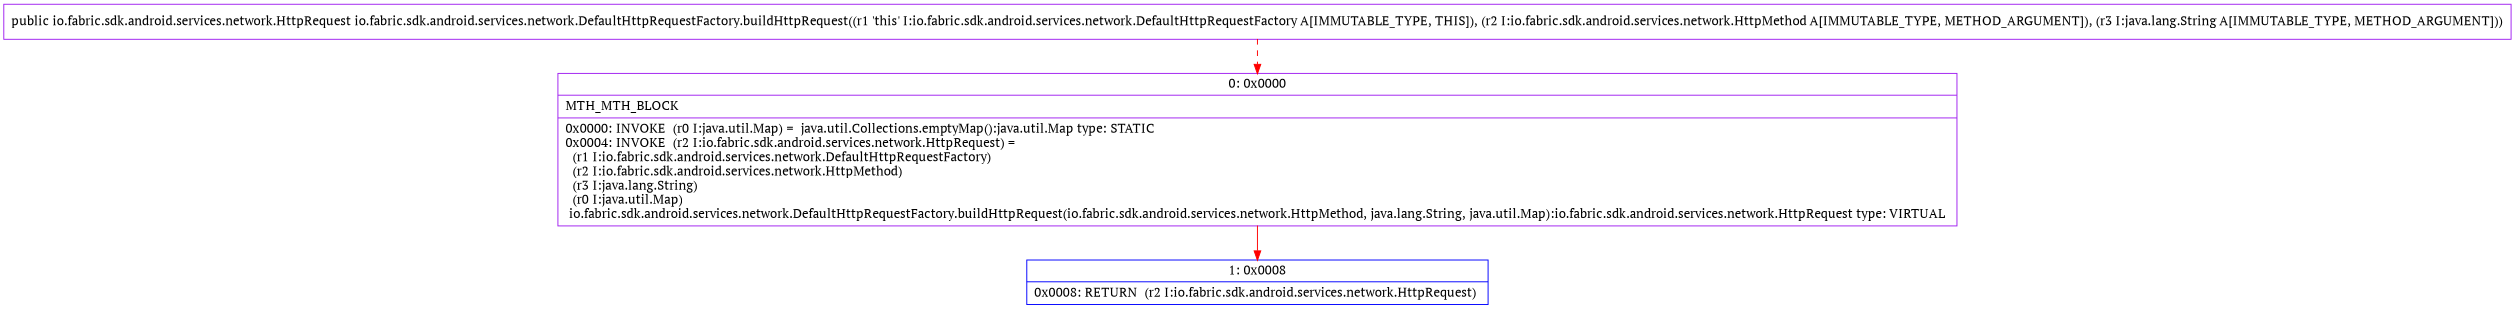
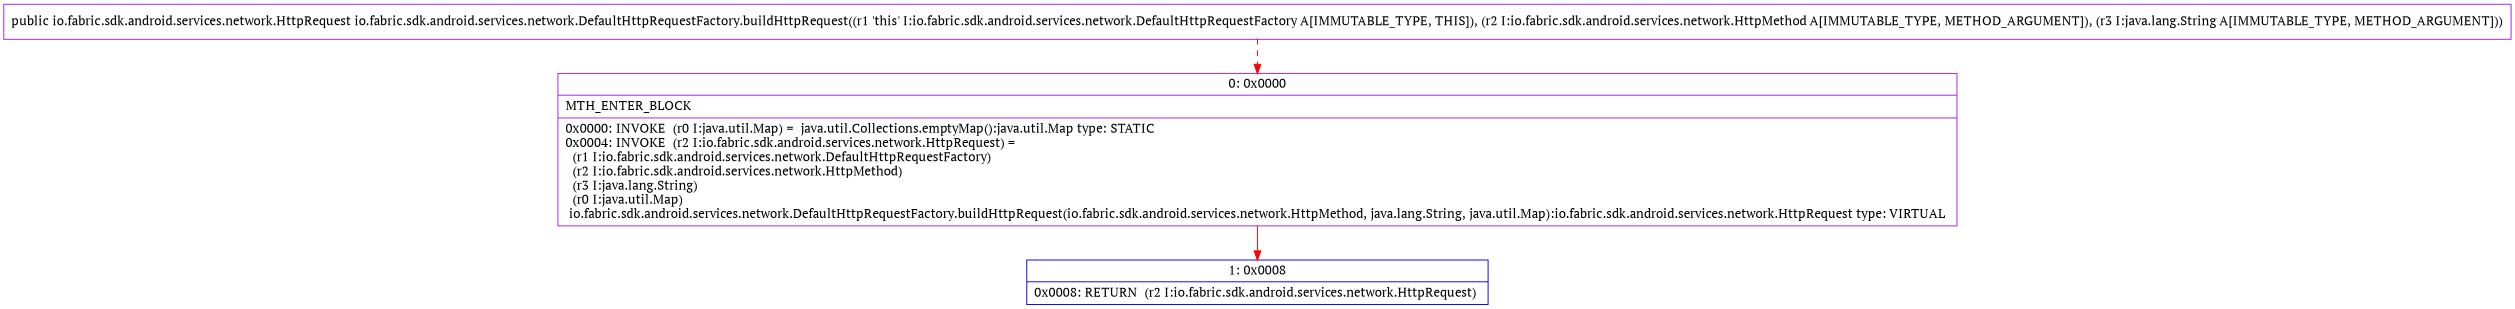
node "0: 0x0000": text "MTH_MTH_BLOCK" -> "MTH_ENTER_BLOCK"
